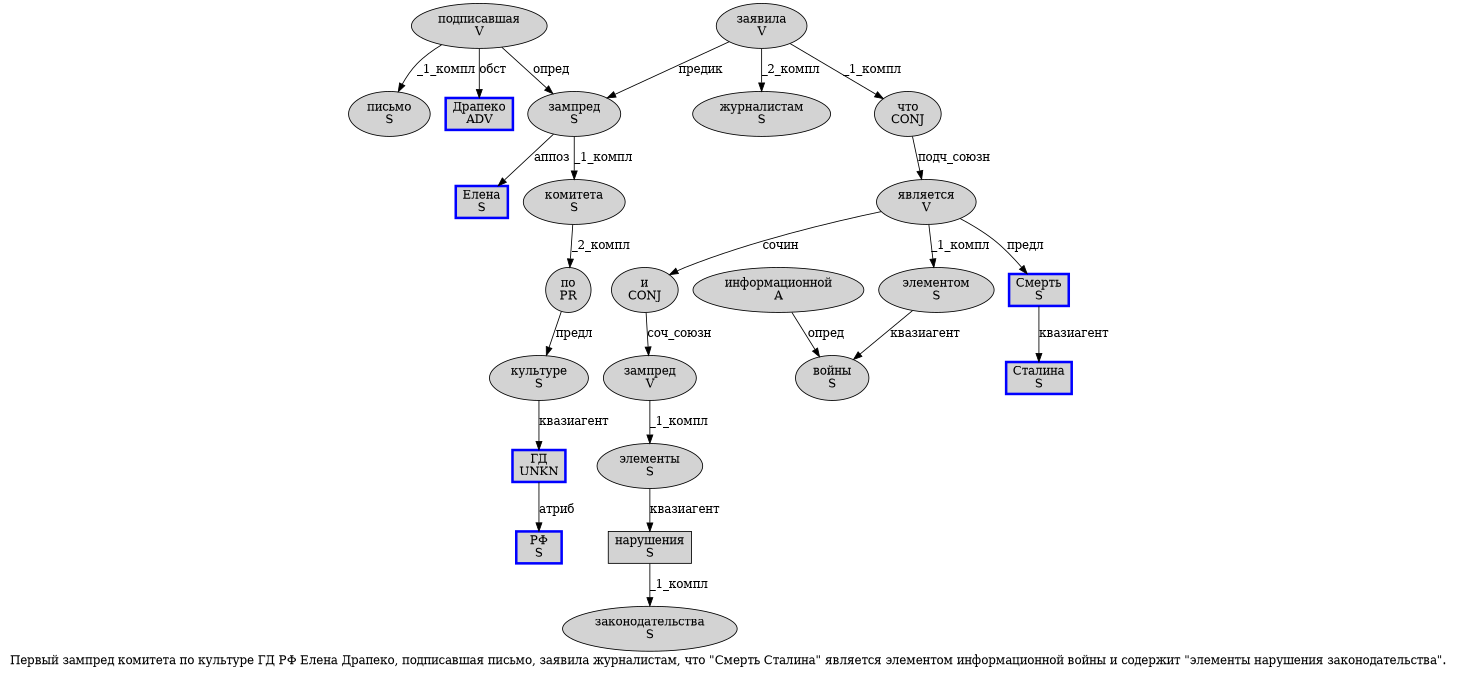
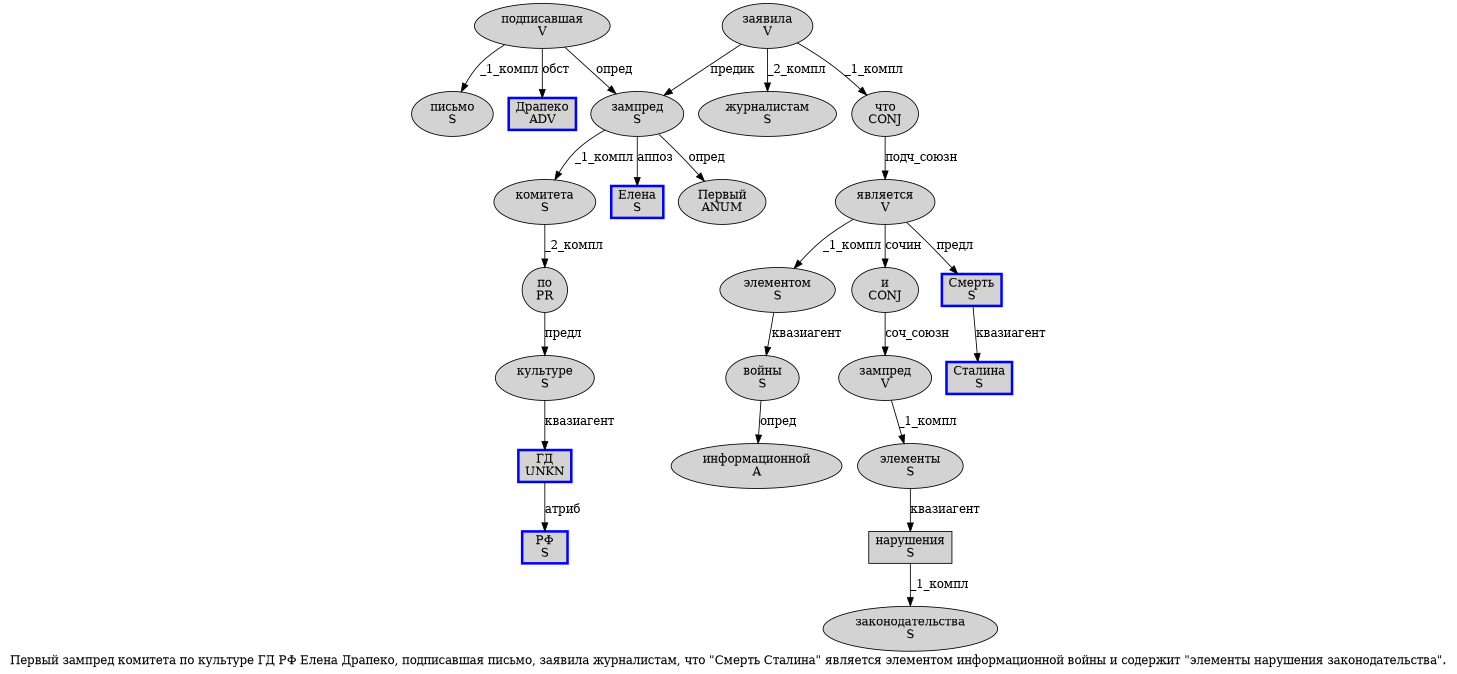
node "Первый ANUM": added
edge "информационной A" -> "войны S": reversed
